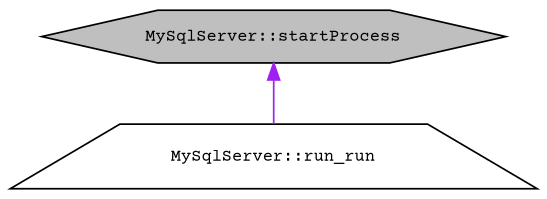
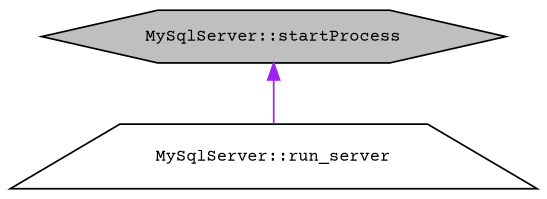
node "MySqlServer::run_run": label "MySqlServer::run_run" -> "MySqlServer::run_server"
